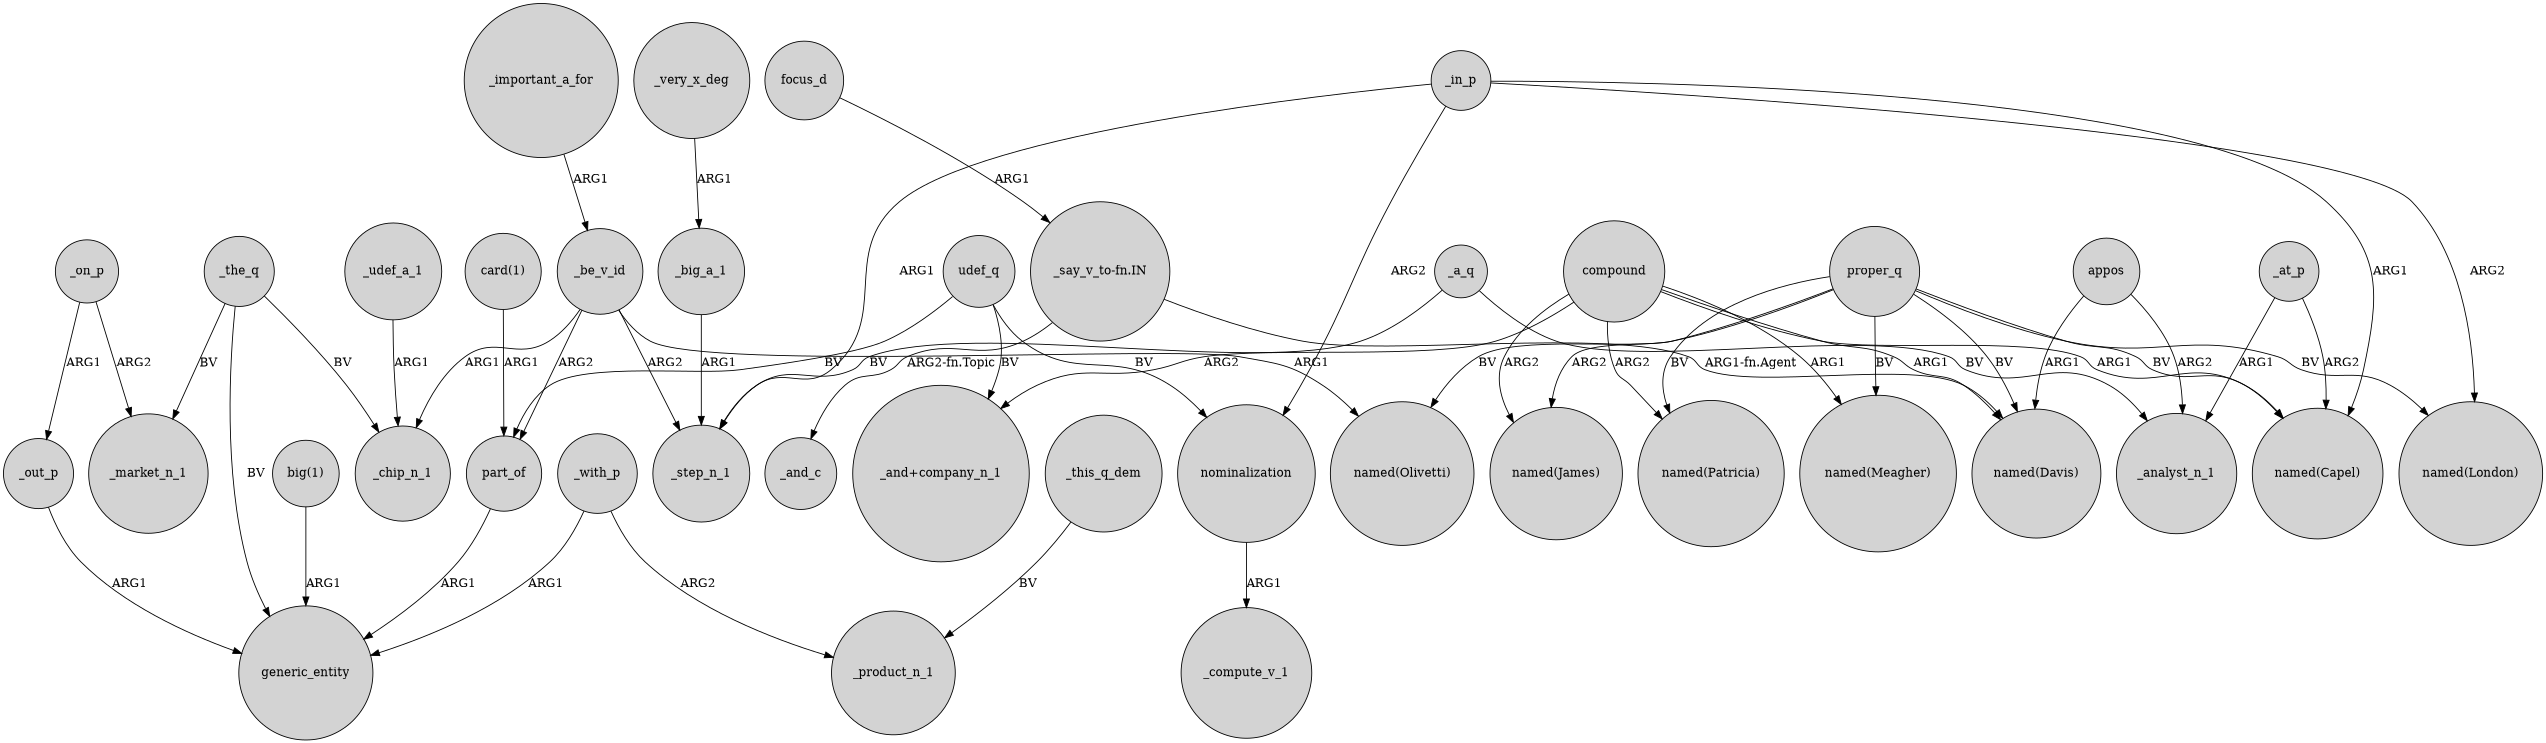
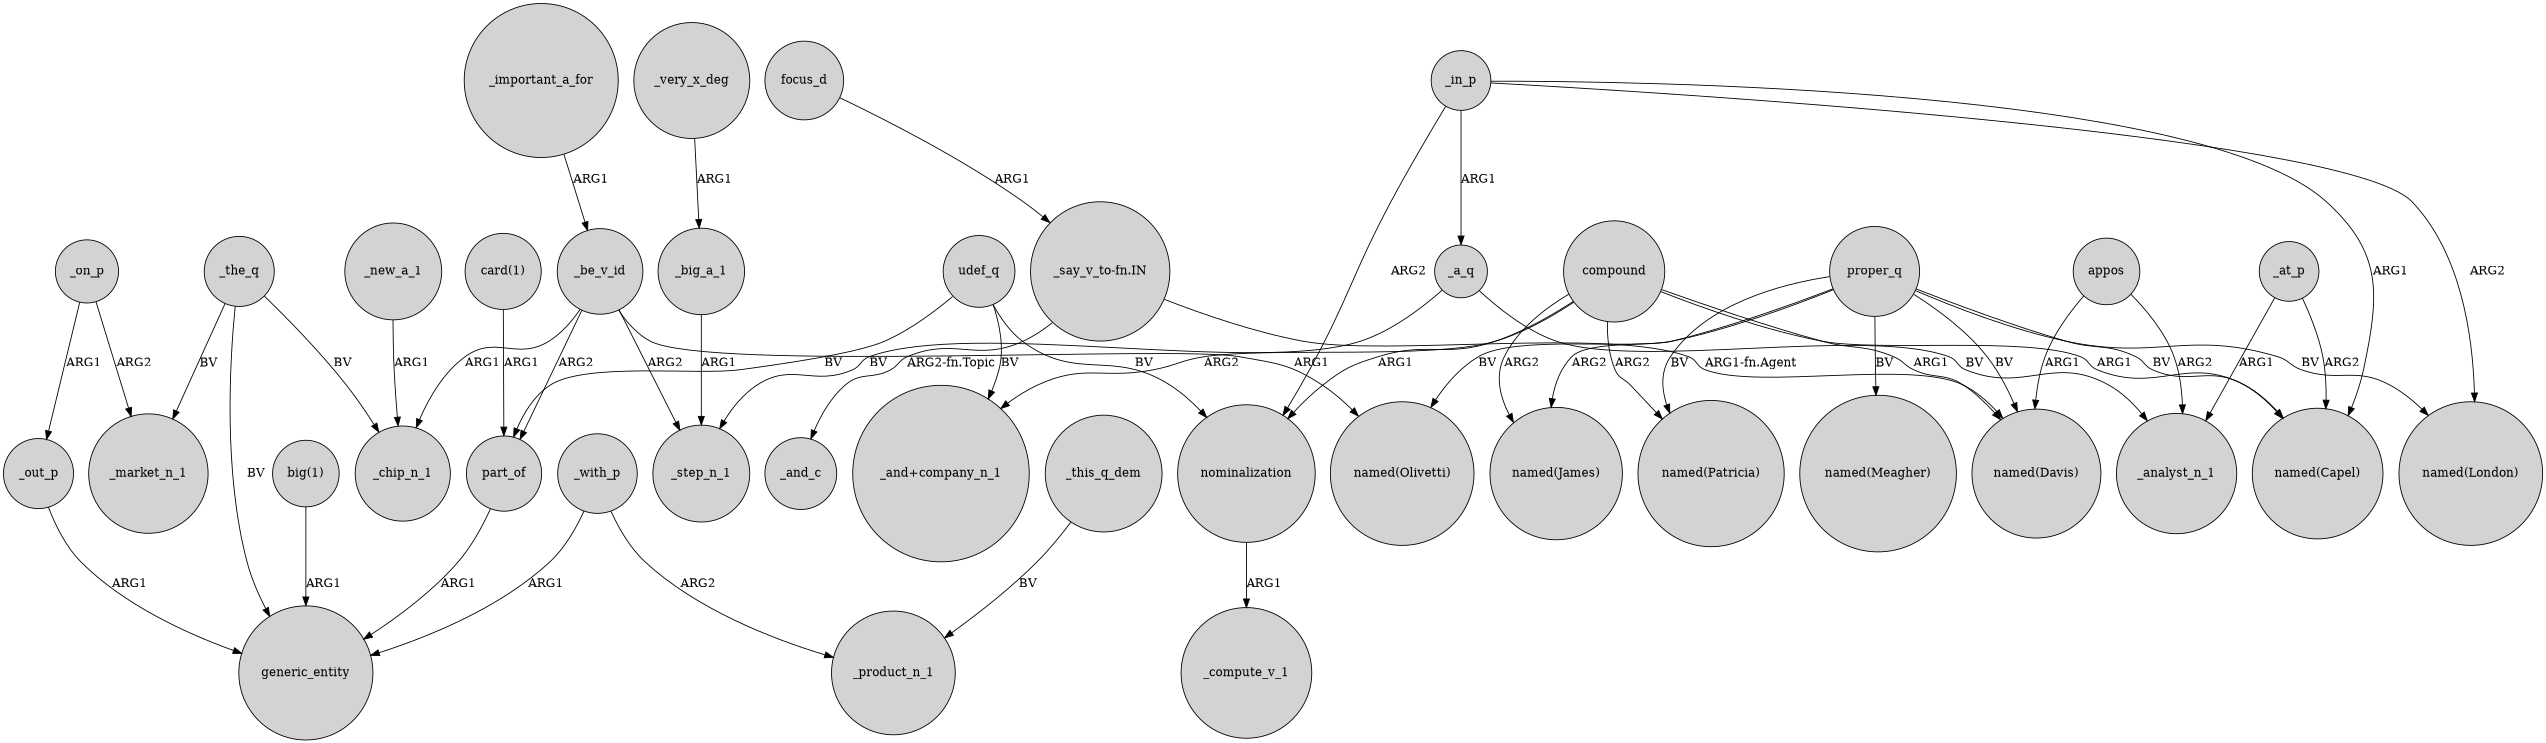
edge "_in_p" -> "_step_n_1": now "_in_p" -> "_a_q"
node "_udef_a_1": label "_udef_a_1" -> "_new_a_1"
edge "compound" -> "named(Meagher)": now "compound" -> "nominalization"
